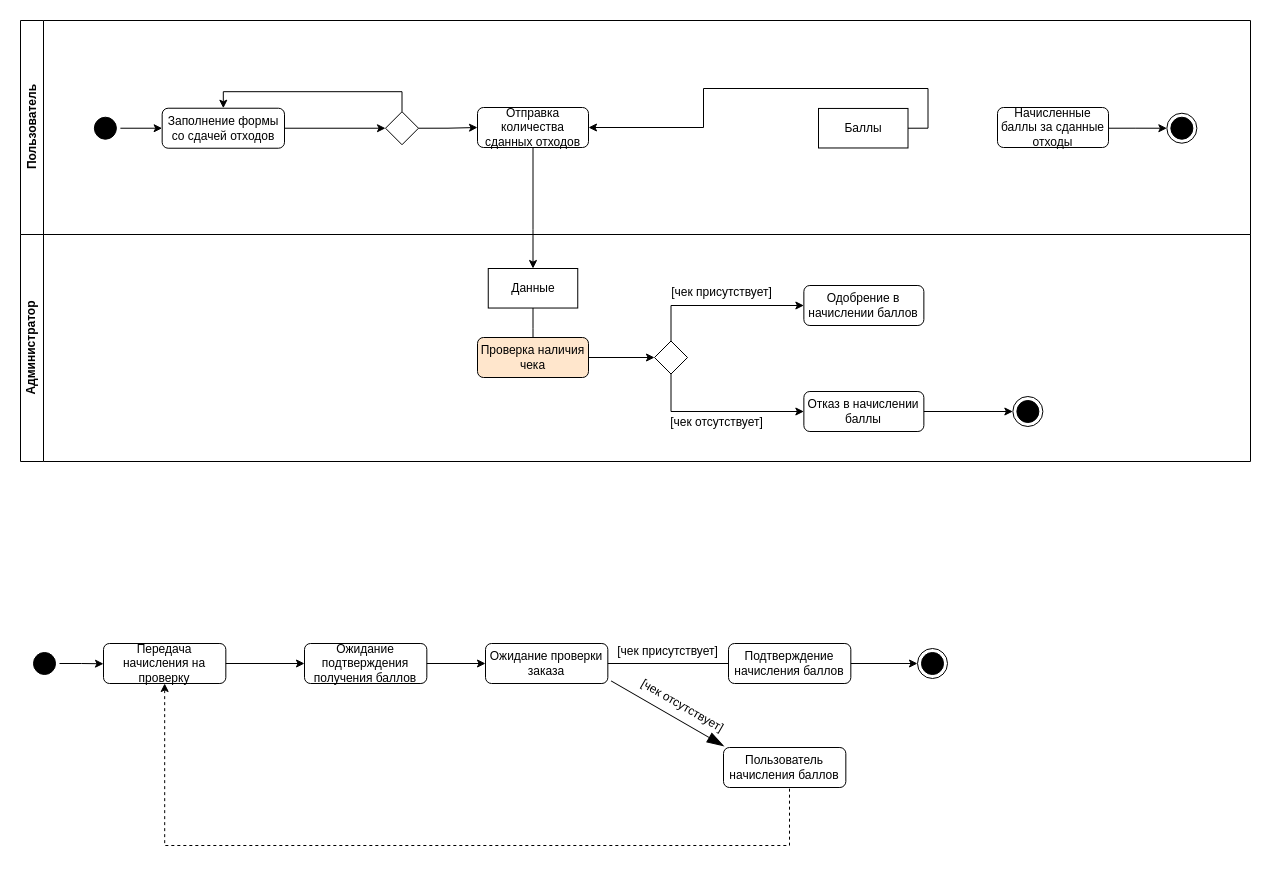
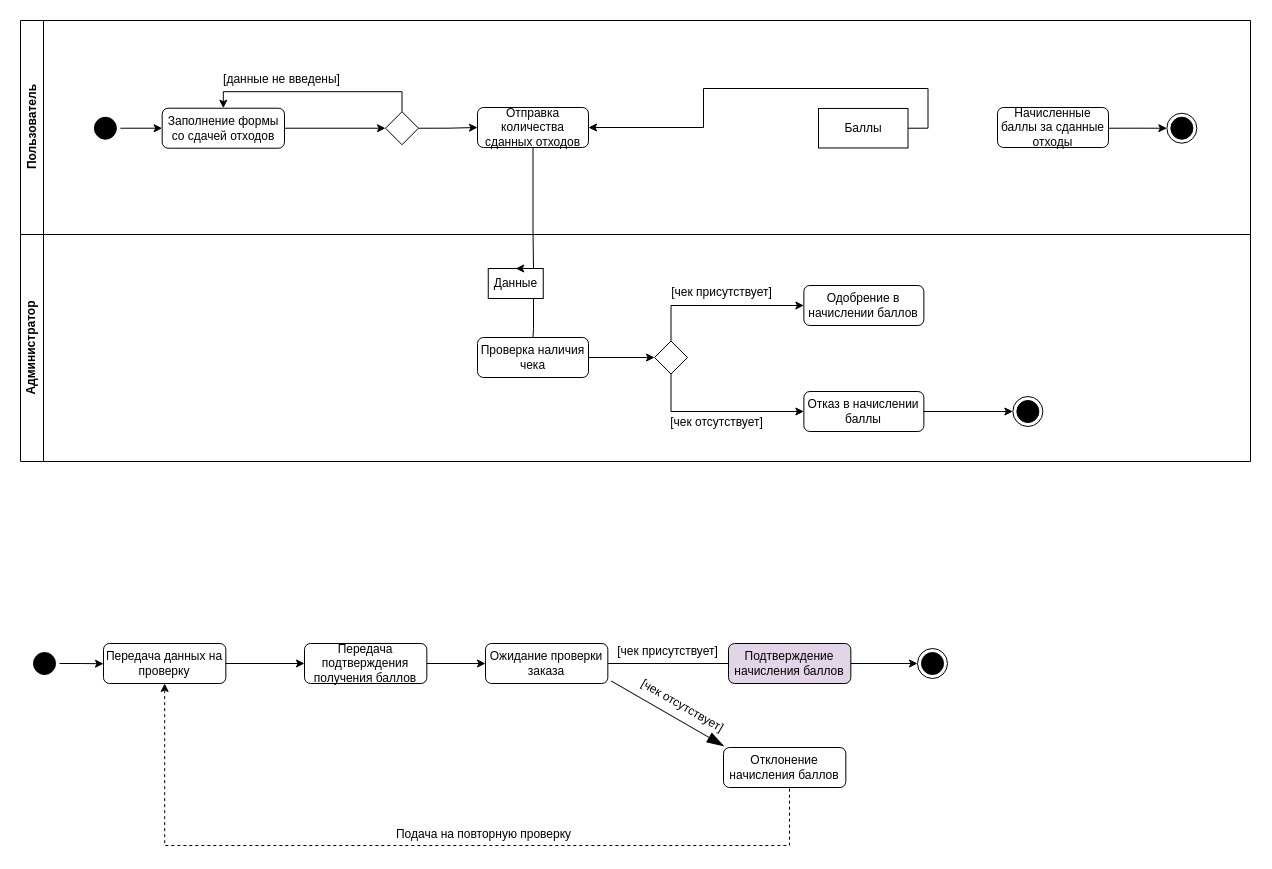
node "[данные не введены]": added
node "Данные": size 90x40 -> 55x30
node "Проверка наличия чека": fillcolor #ffe6cc -> #ffffff
node "Передача начисления на проверку": label "Передача начисления на проверку" -> "Передача данных на проверку"
node "Ожидание подтверждения получения баллов": label "Ожидание подтверждения получения баллов" -> "Передача подтверждения получения баллов"
node "Подтверждение начисления баллов": fillcolor #ffffff -> #e1d5e7
node "Пользователь начисления баллов": label "Пользователь начисления баллов" -> "Отклонение начисления баллов"
node "Подача на повторную проверку": added
